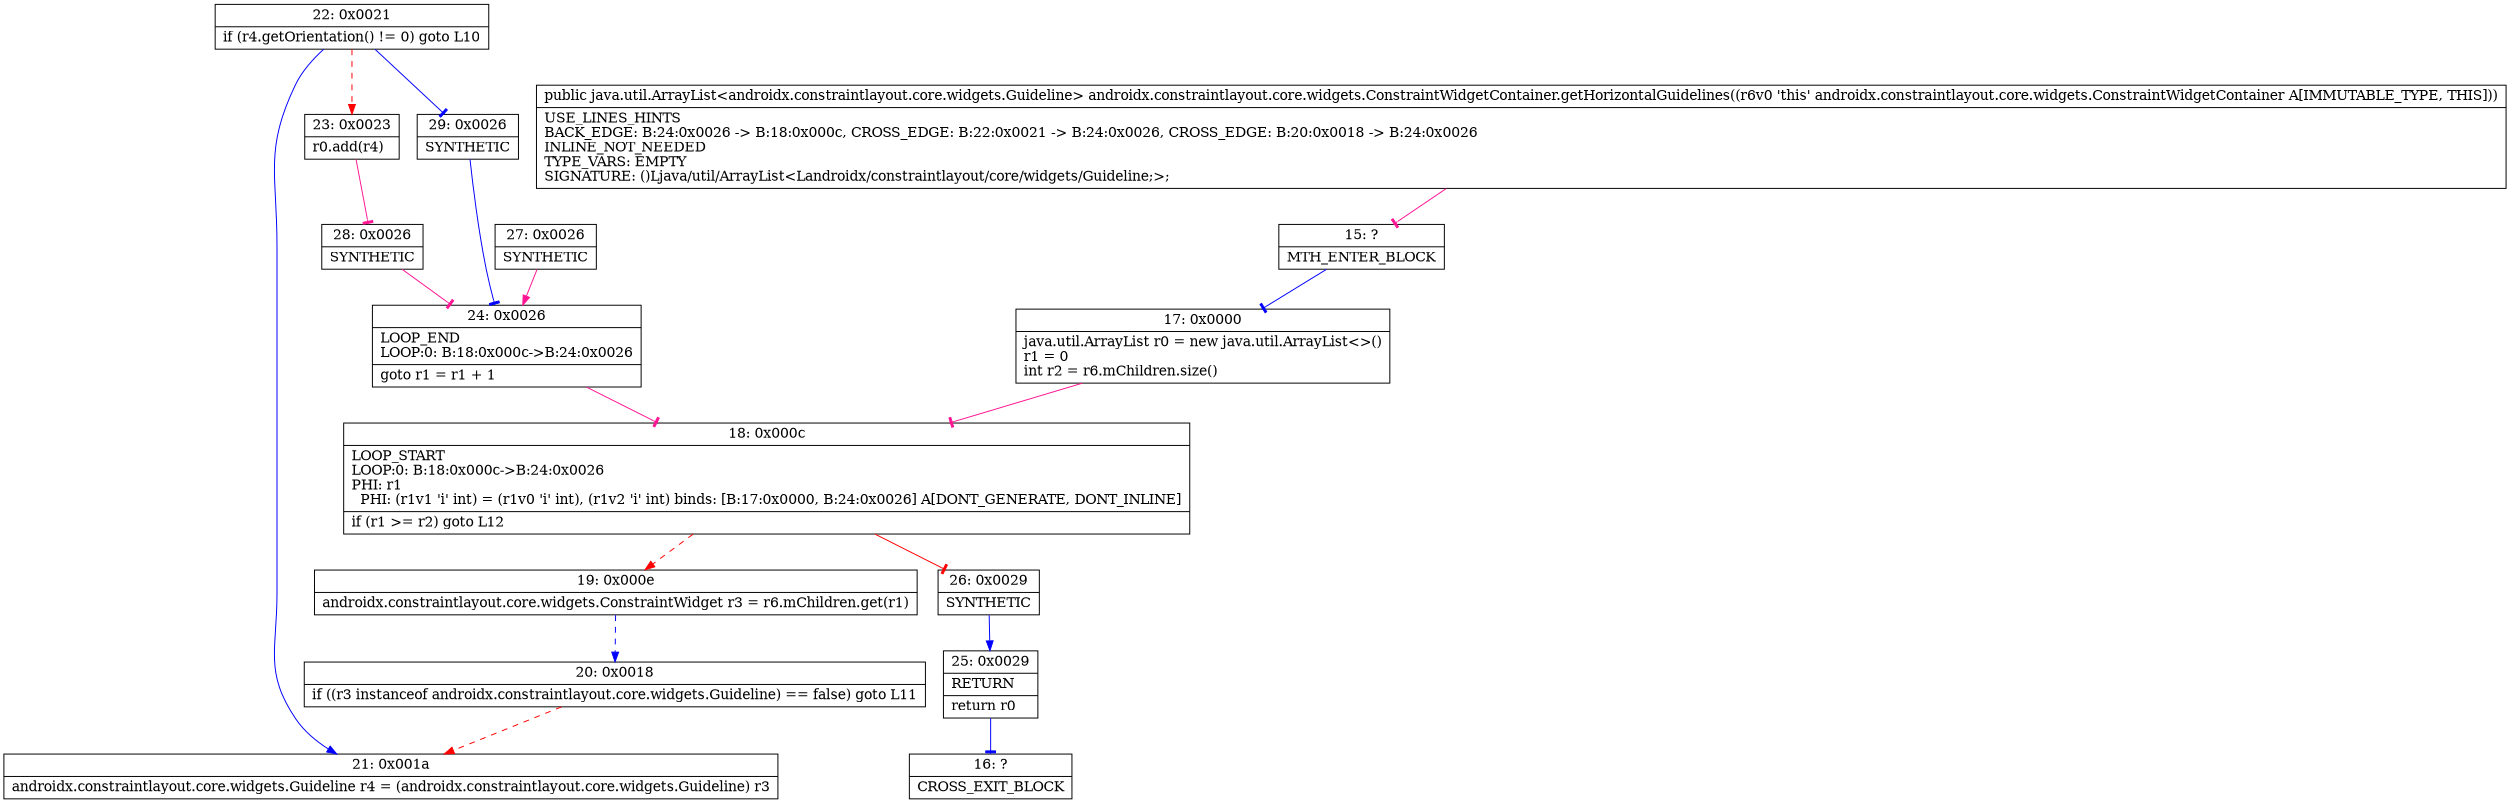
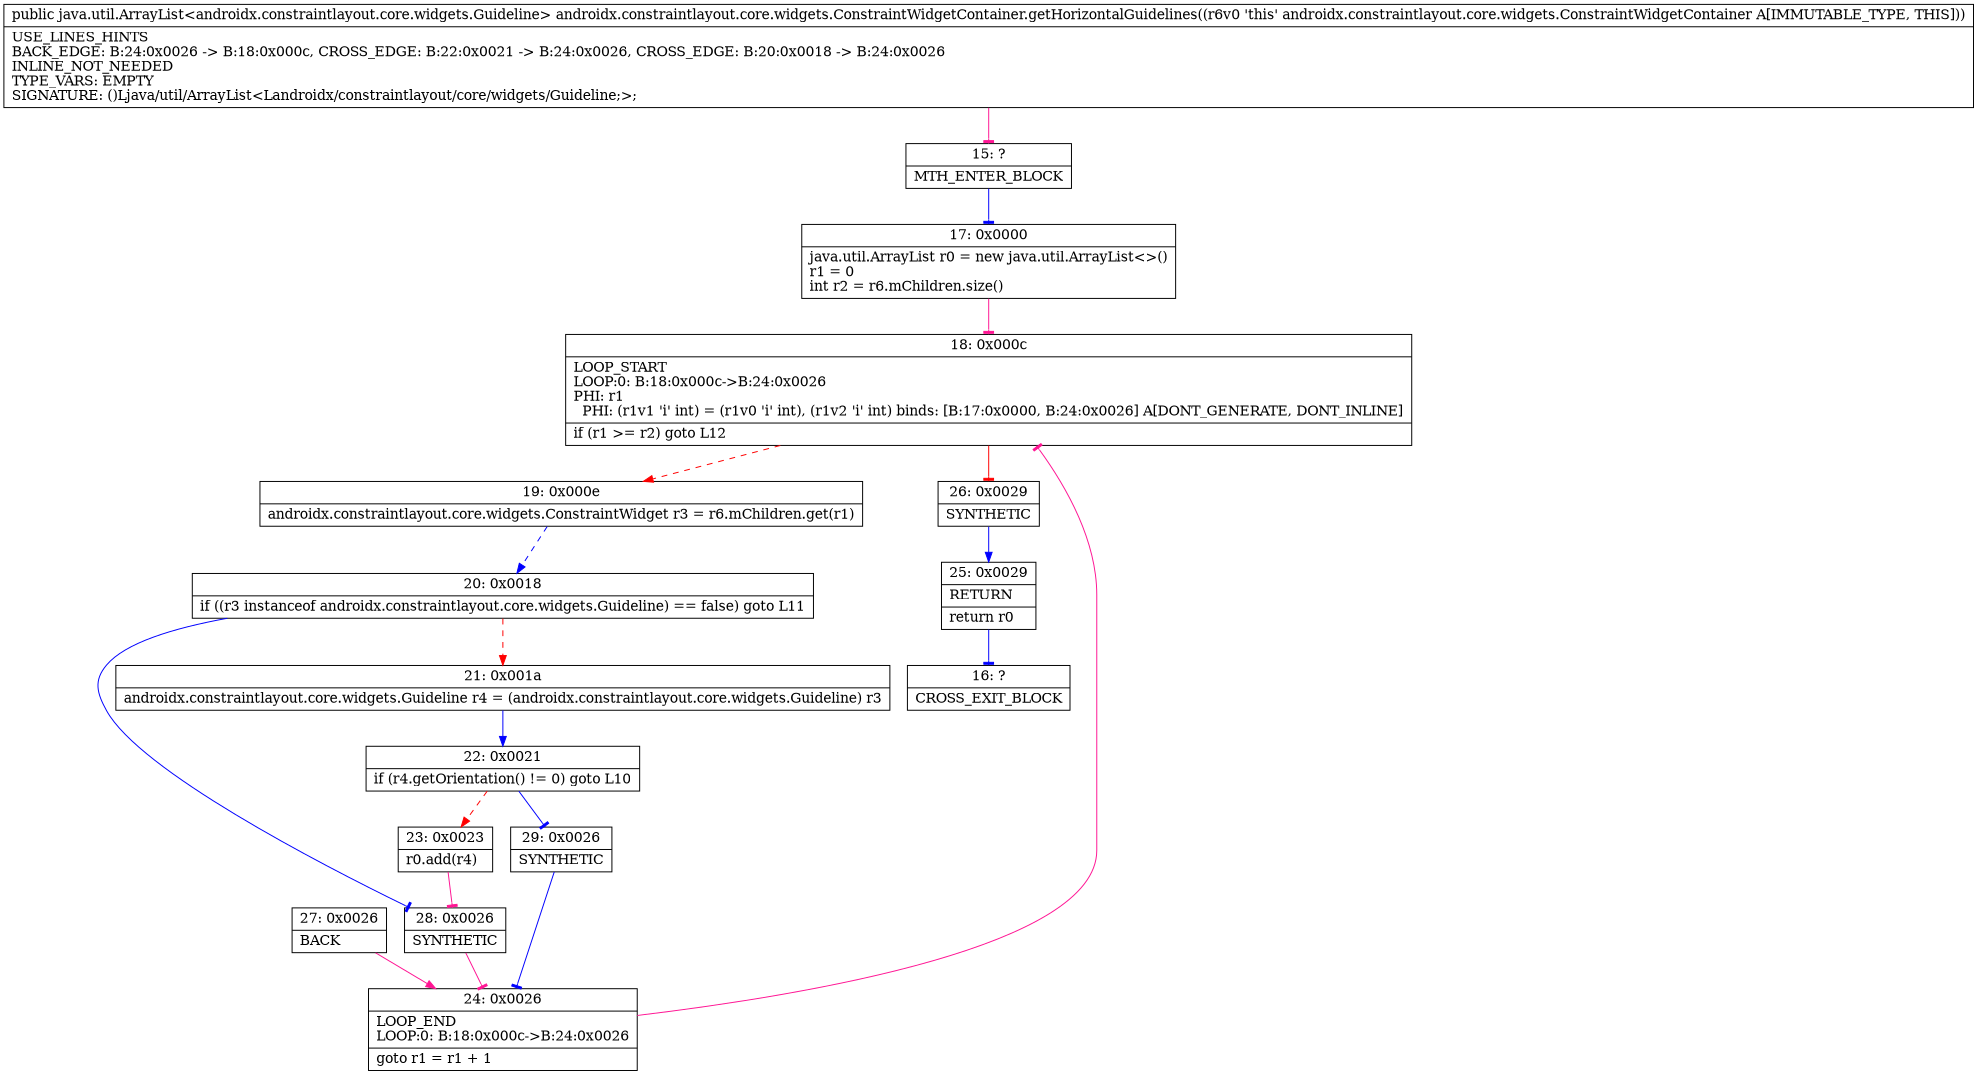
node "27: 0x0026": text "SYNTHETIC" -> "BACK"
edge "22: 0x0021" -> "21: 0x001a": reversed
edge "20: 0x0018" -> "28: 0x0026": added
